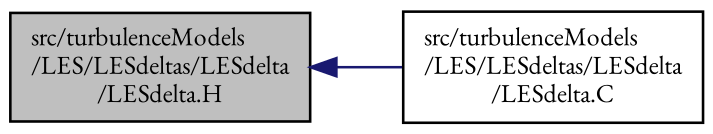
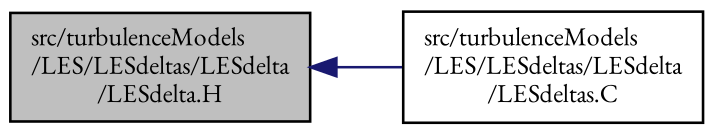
node "src/turbulenceModels /LES/LESdeltas/LESdelta /LESdelta.C": label "src/turbulenceModels /LES/LESdeltas/LESdelta /LESdelta.C" -> "src/turbulenceModels /LES/LESdeltas/LESdelta /LESdeltas.C"
